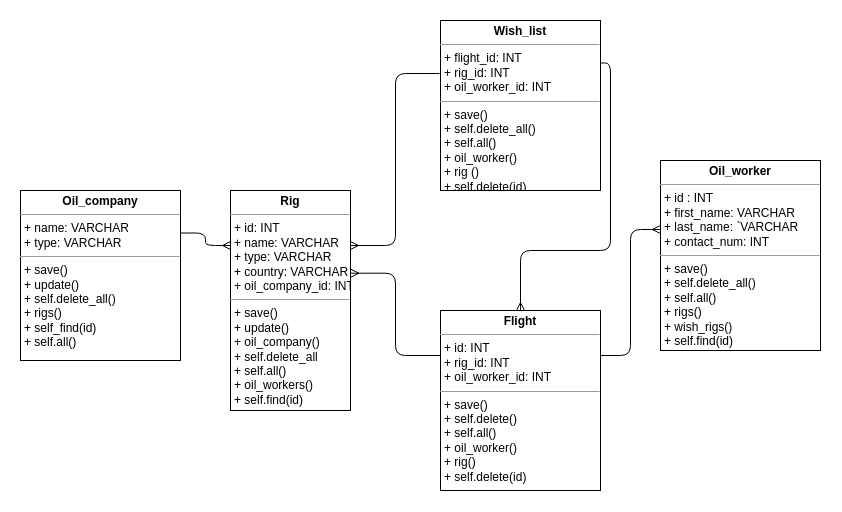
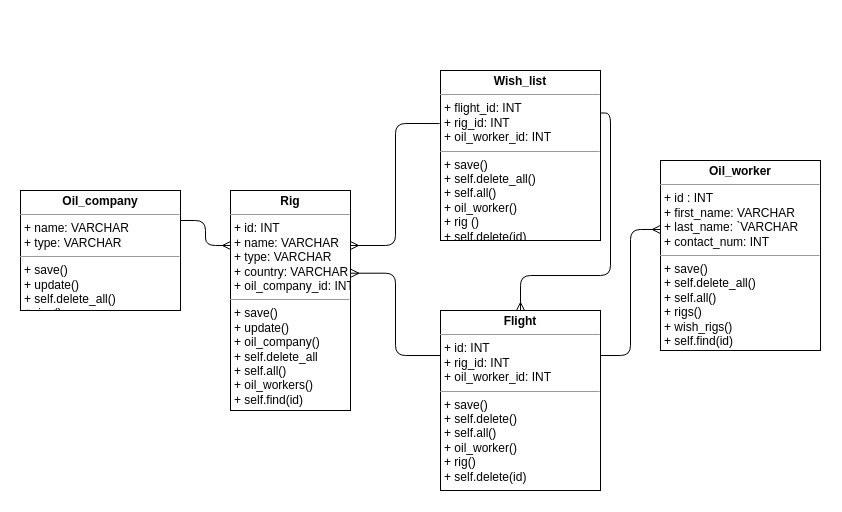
node "Wish_list + flight_id: INT + rig_id: INT + oil_worker_id: INT + save() + self.delete_all() + self.all() + oil_worker() + rig () + self.delete(id)": moved (521, 106) -> (521, 156)
node "Oil_company + name: VARCHAR + type: VARCHAR + save() + update() + self.delete_all() + rigs() + self_find(id) + self.all()": size 160x170 -> 160x120
